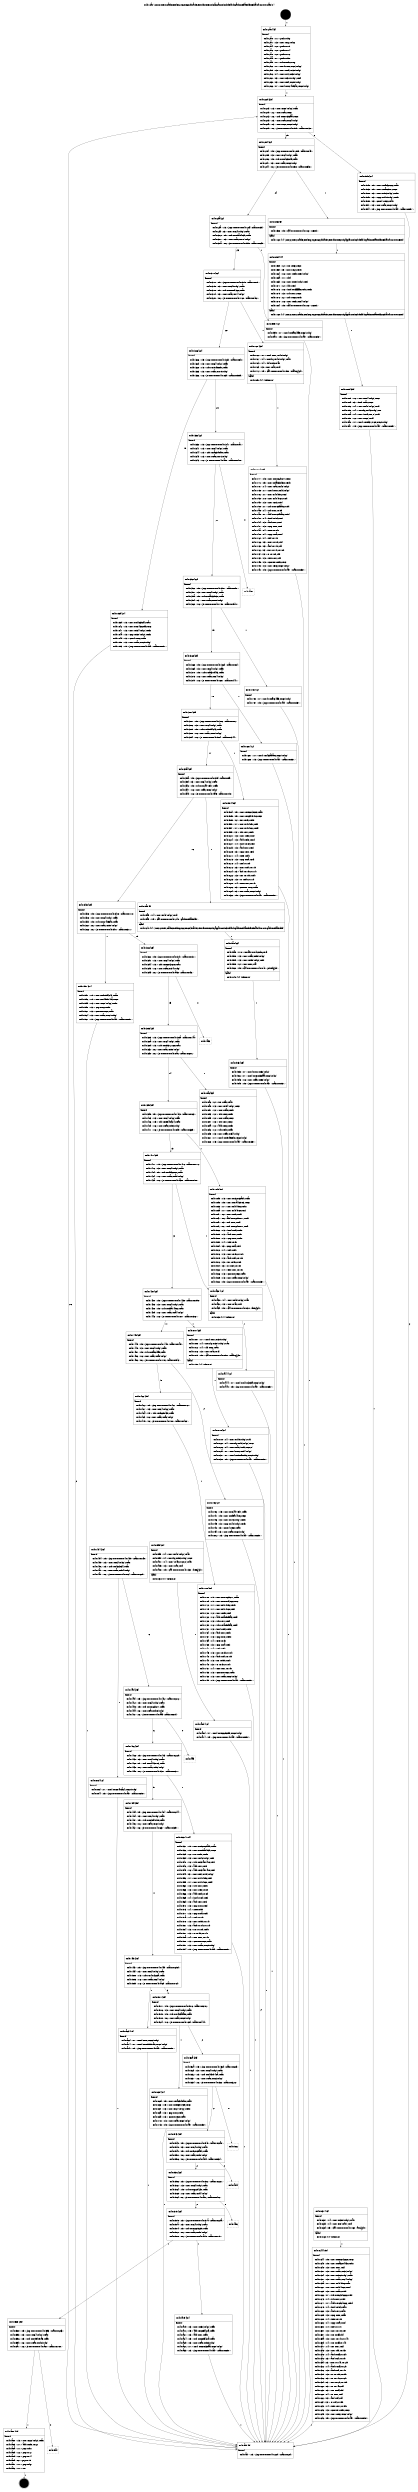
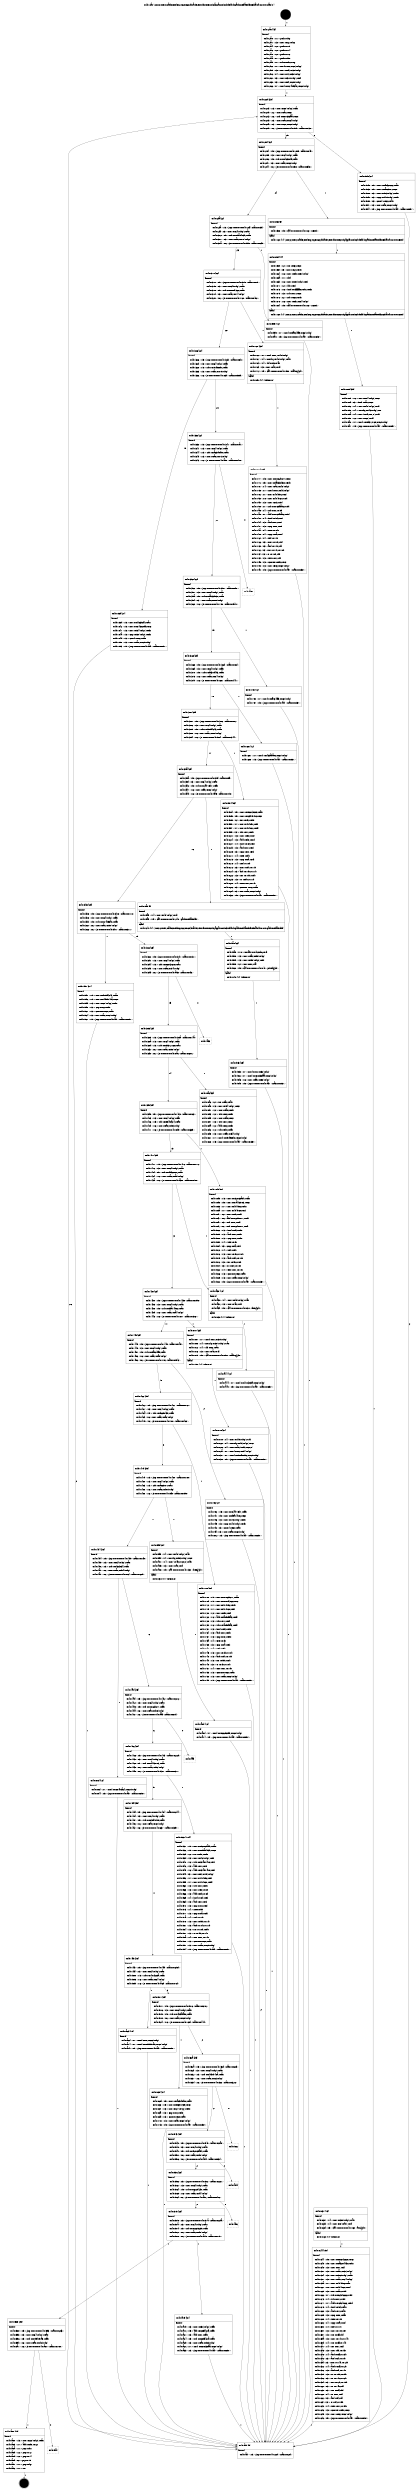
node "0x40147b [25]": added
